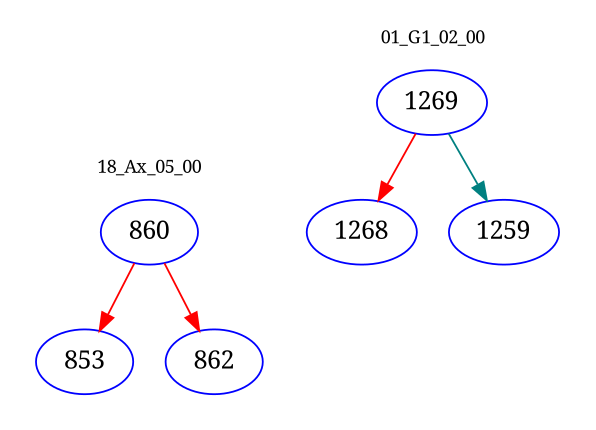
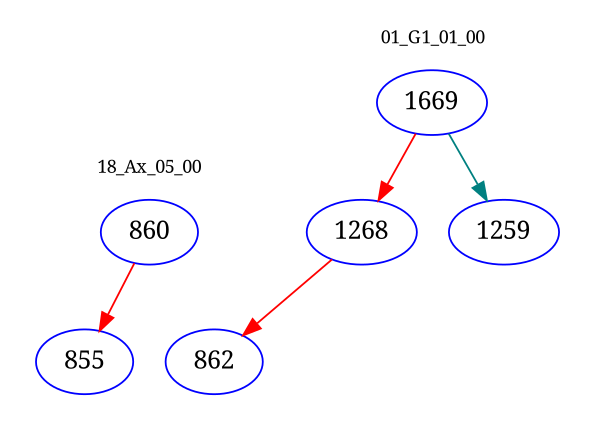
cluster "01_G1_02_00": label "01_G1_02_00" -> "01_G1_01_00"
node "1269": label "1269" -> "1669"
edge "860" -> "862": now "1268" -> "862"
node "853": label "853" -> "855"
